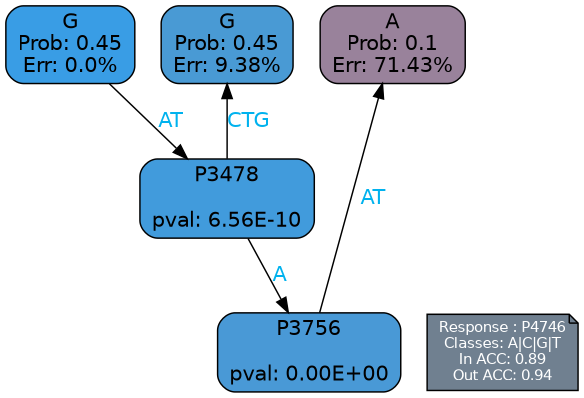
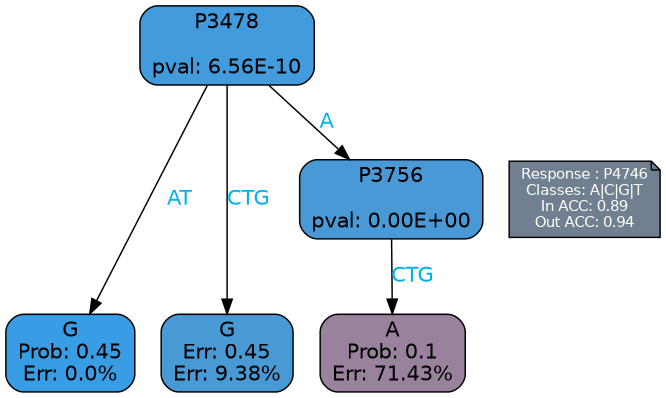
node "G Prob: 0.45 Err: 9.38%": label "G Prob: 0.45 Err: 9.38%" -> "G Err: 0.45 Err: 9.38%"
edge "G Prob: 0.45 Err: 0.0%" -> "P3478 pval: 6.56E-10": reversed
edge "P3756 pval: 0.00E+00" -> "A Prob: 0.1 Err: 71.43%": label "AT" -> "CTG"
